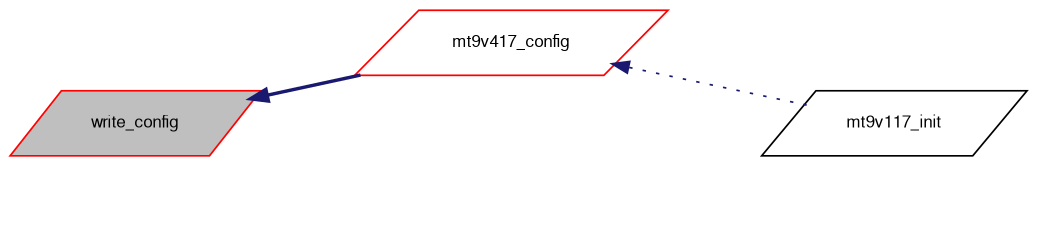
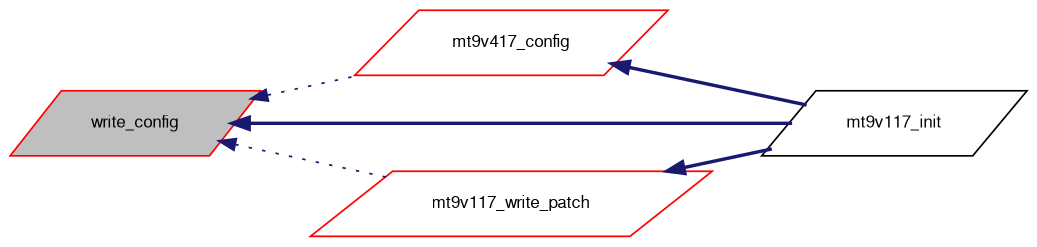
edge "mt9v417_config" -> "write_config": style bold -> dotted
edge "mt9v117_init" -> "mt9v417_config": style dotted -> bold
edge "mt9v117_init" -> "write_config": added
node "mt9v117_write_patch": added
